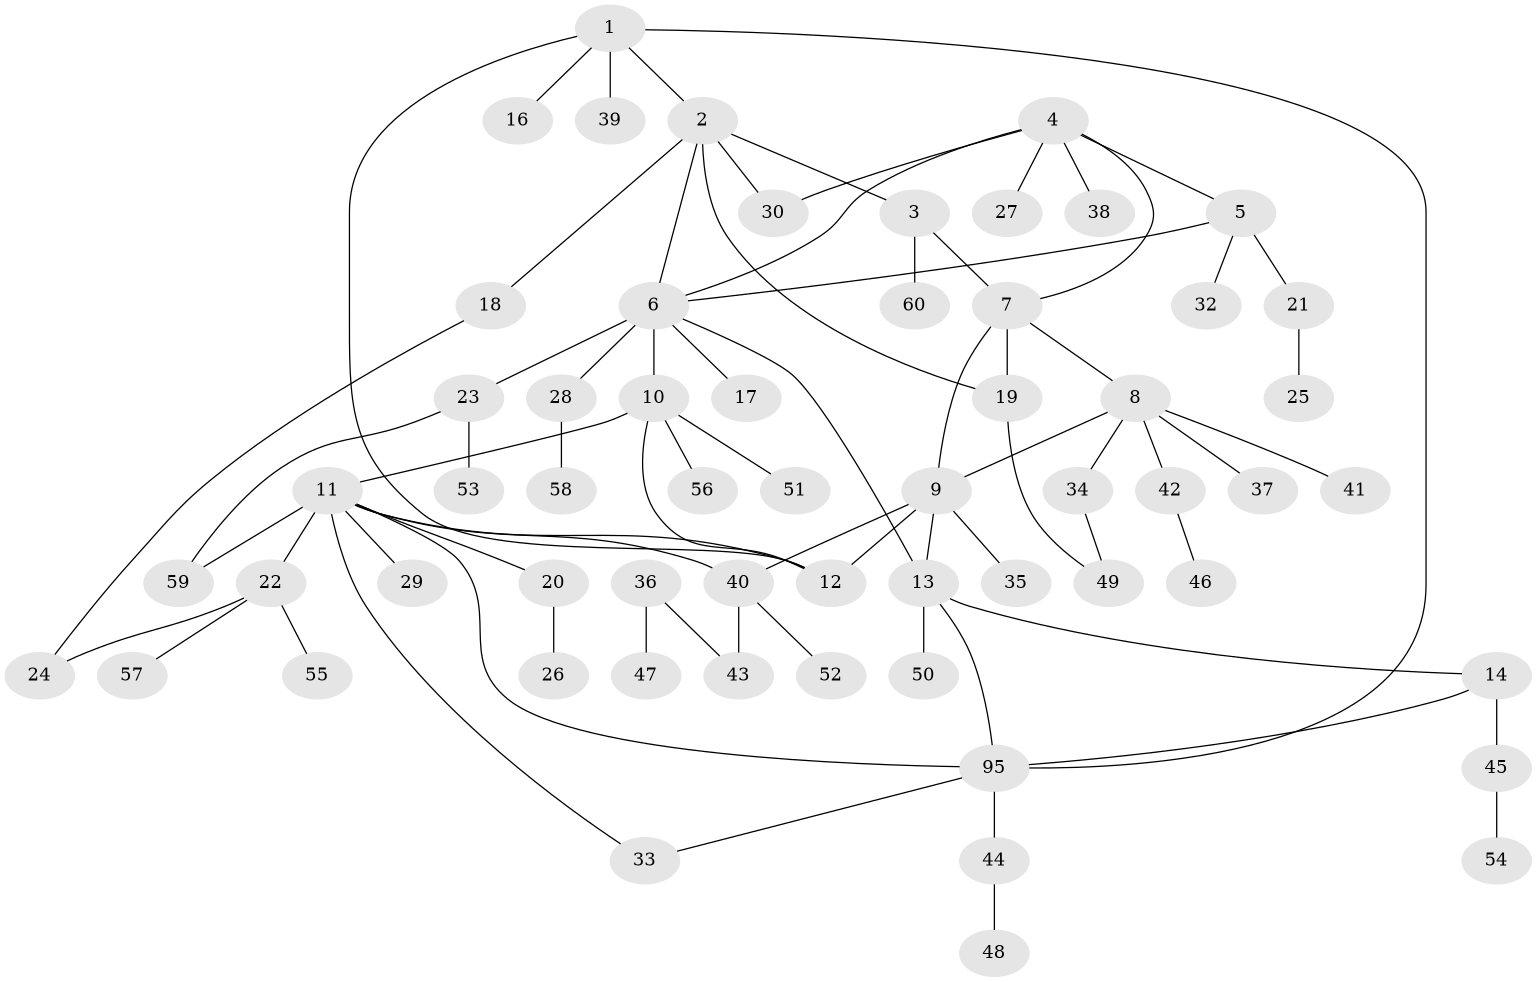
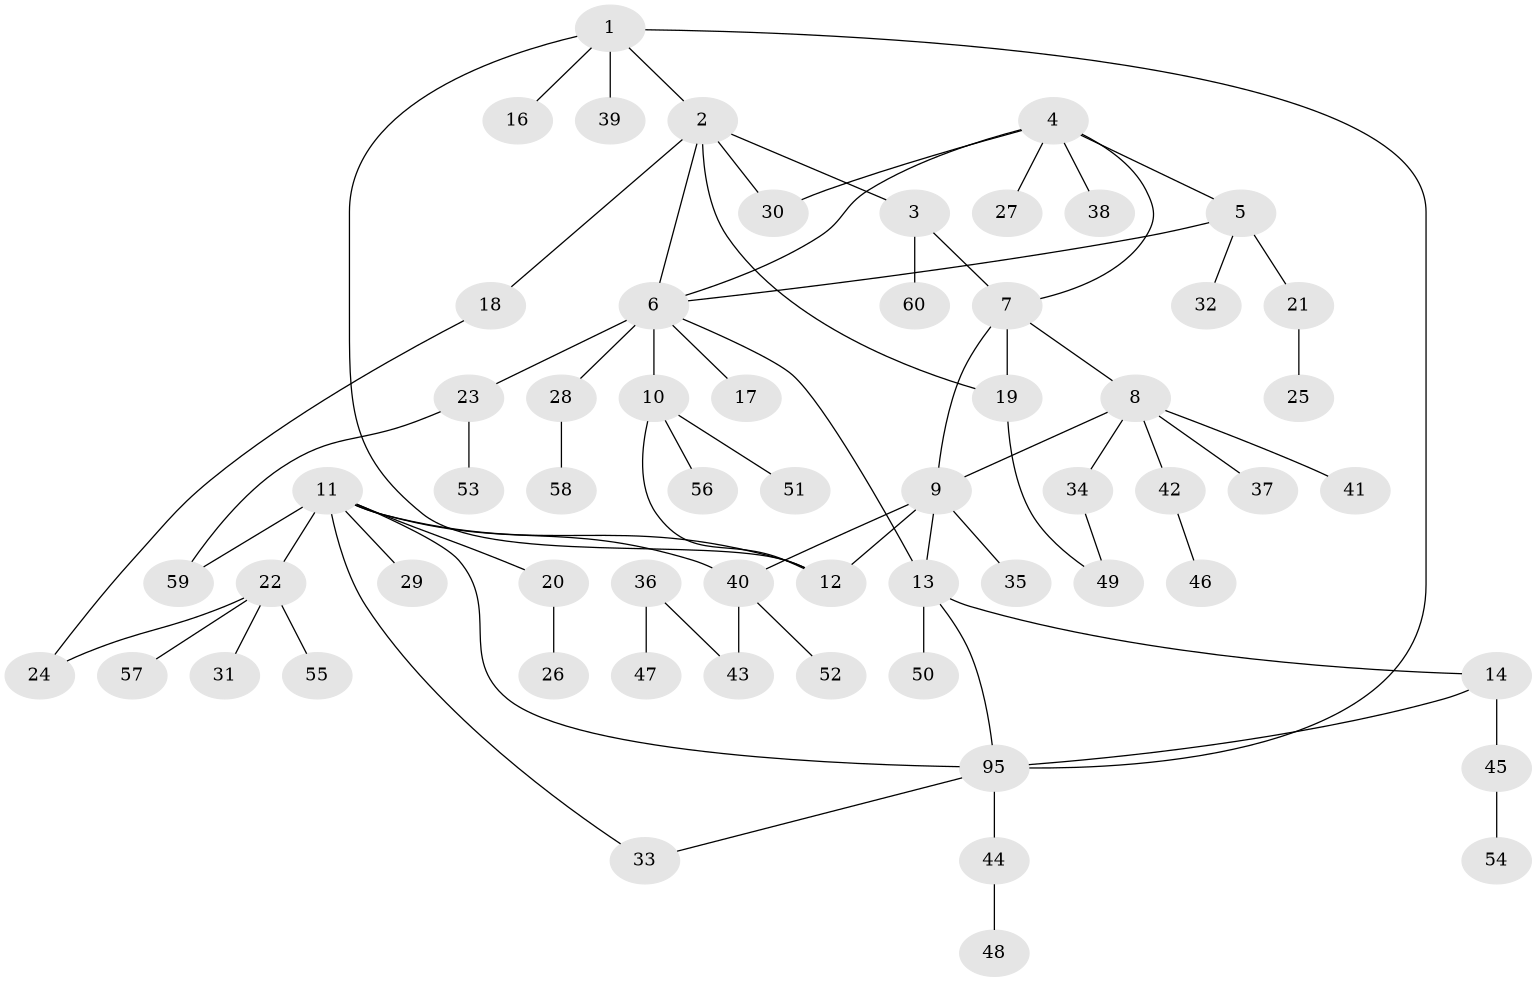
edge "10" -- "11": removed
node "31": added
